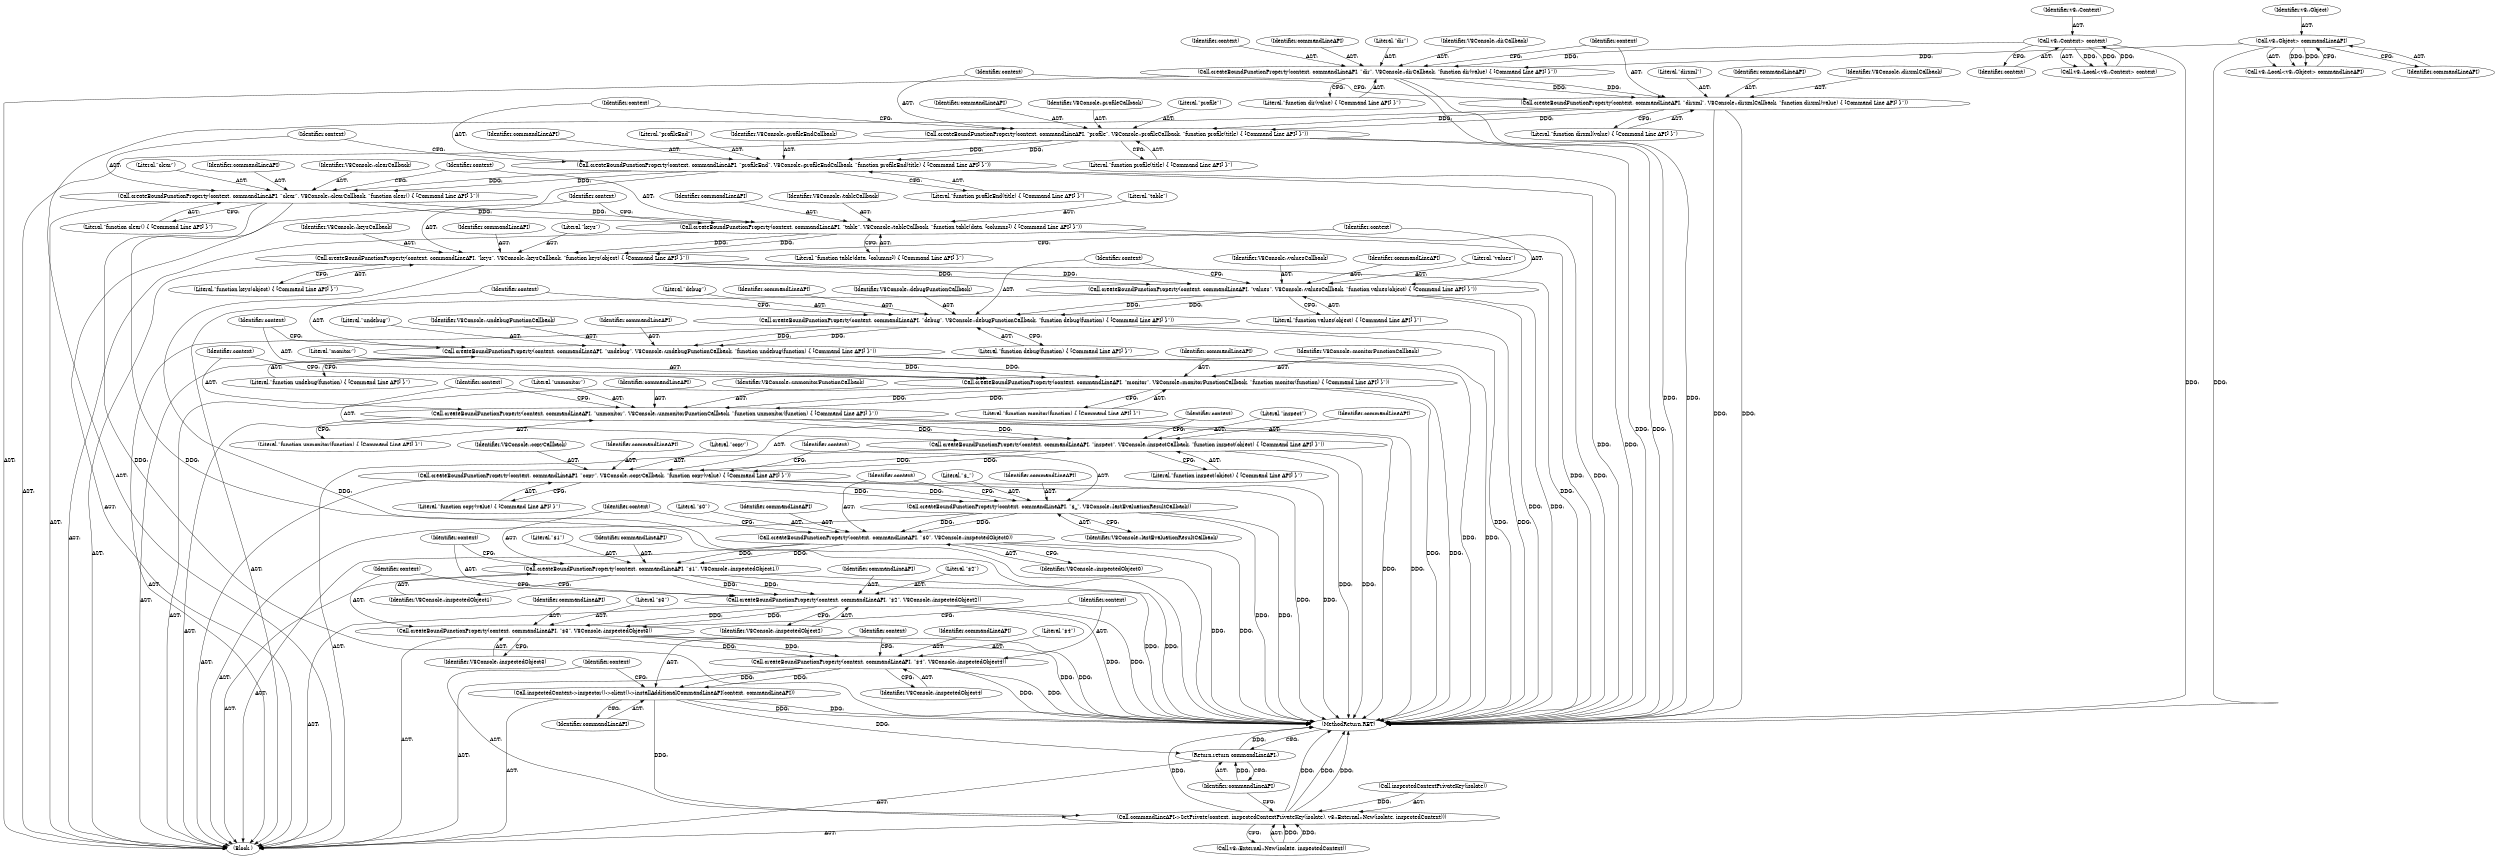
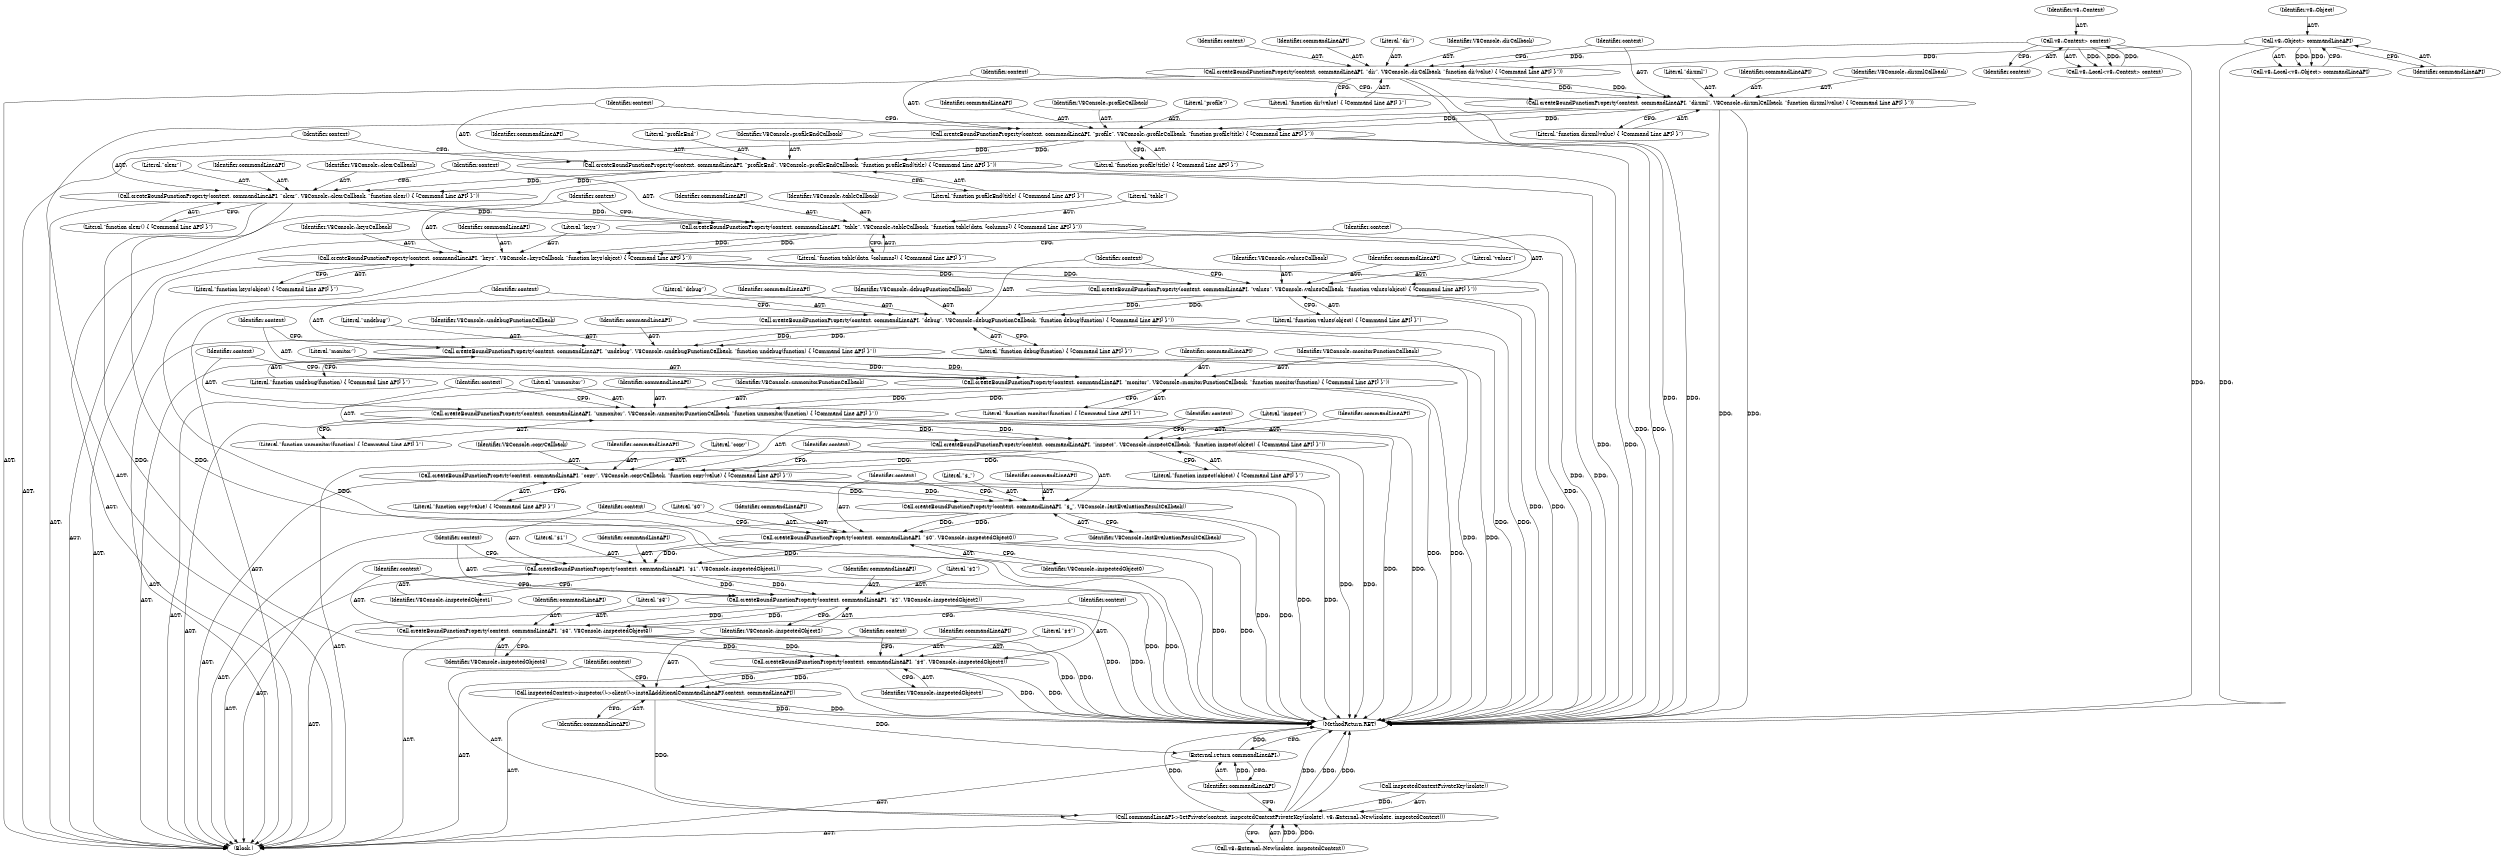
node "(Return,return commandLineAPI;)": label "(Return,return commandLineAPI;)" -> "(External,return commandLineAPI;)"
